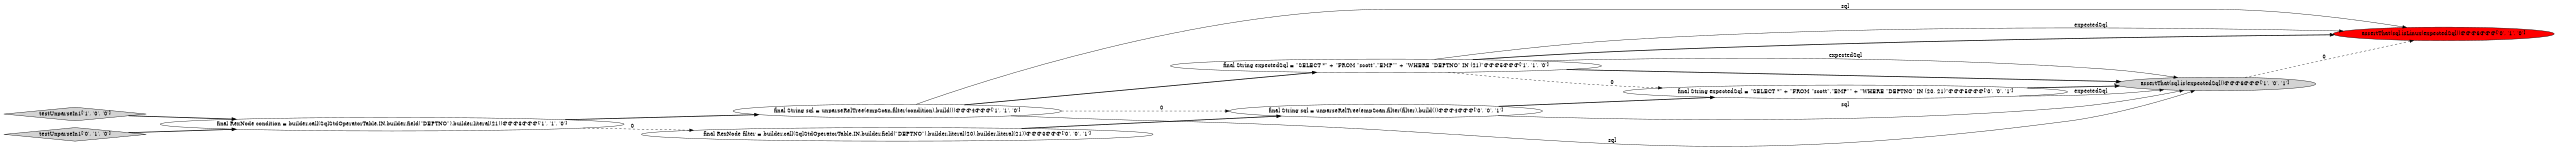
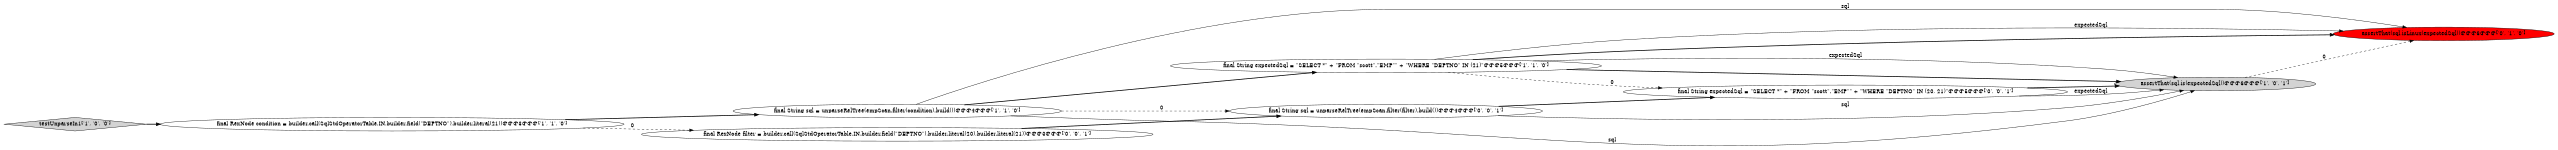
node "testUnparseIn1['0', '1', '0']": removed
